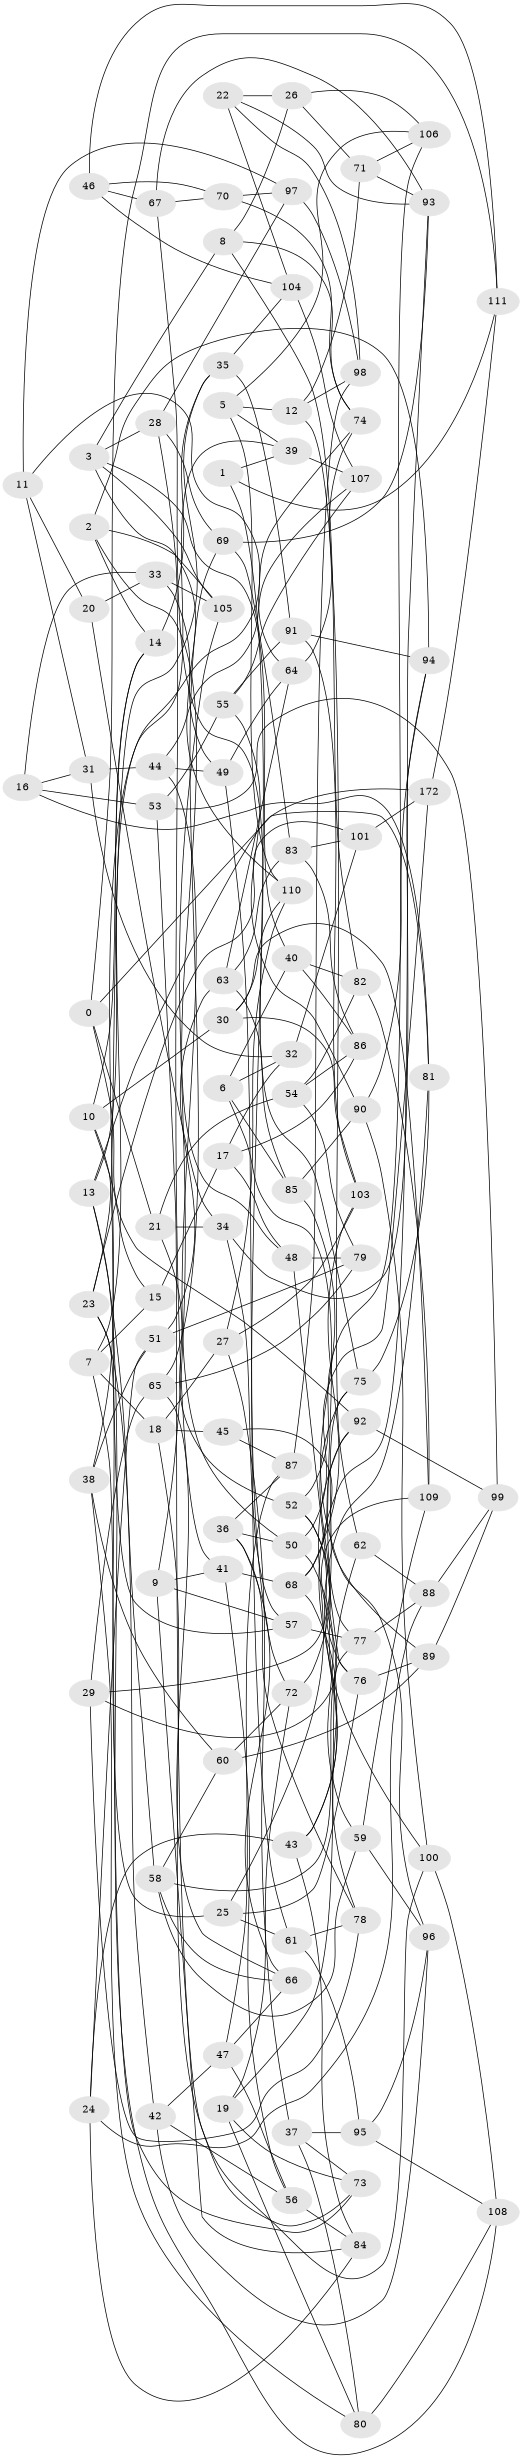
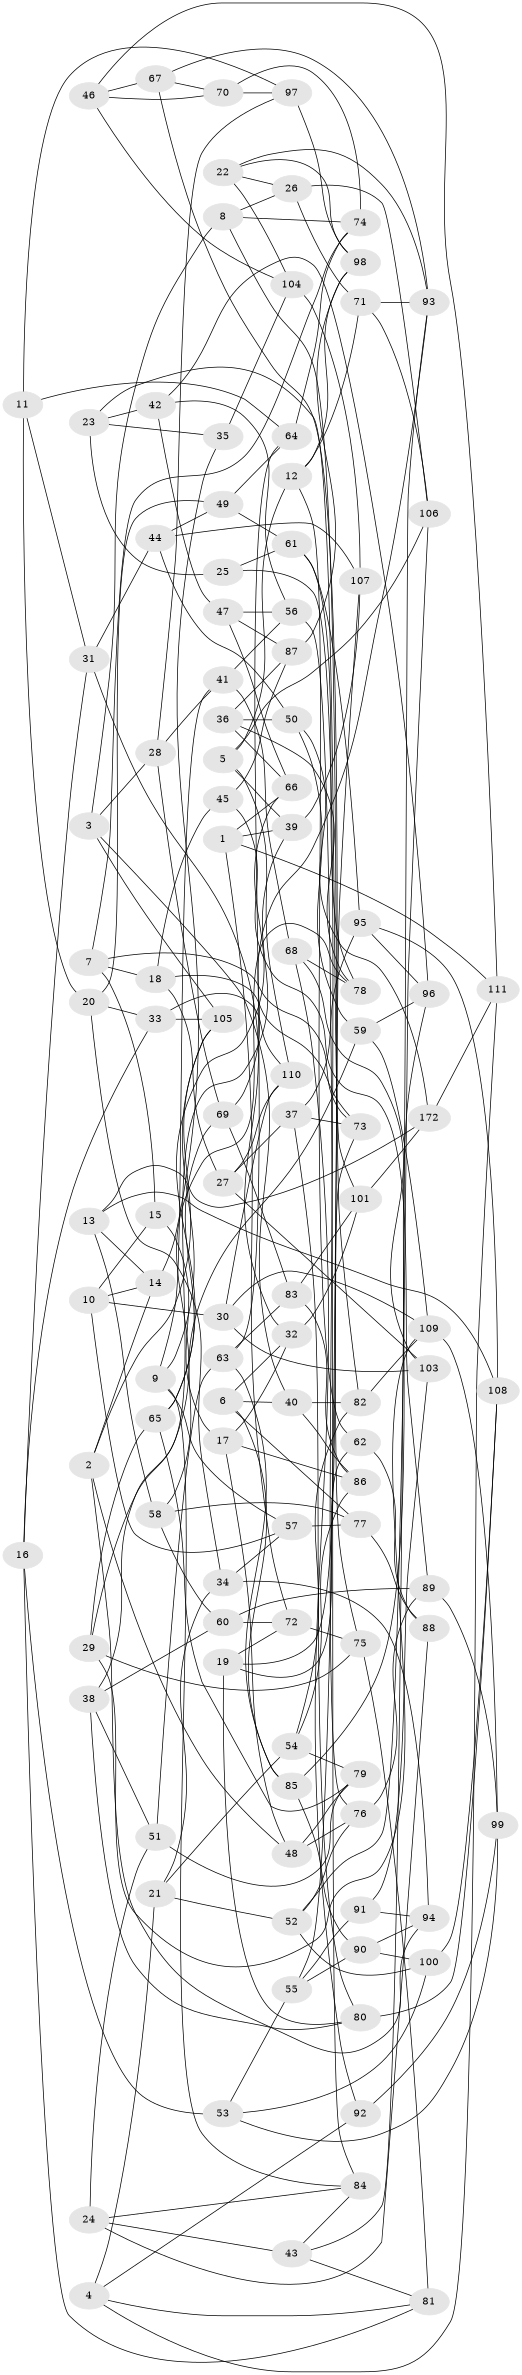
edge "35" -- "91": removed
edge "3" -- "49": now "20" -- "49"
node "0": label "0" -> "4"
edge "99" -- "88": now "99" -- "109"
edge "92" -- "25": removed
edge "58" -- "66": now "1" -- "66"
